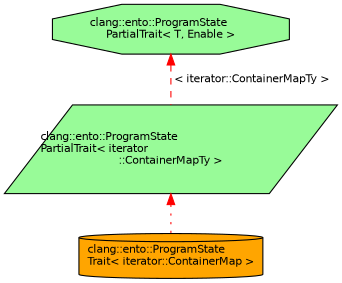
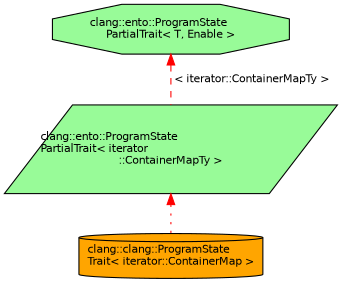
node "clang::ento::ProgramState Trait< iterator::ContainerMap >": label "clang::ento::ProgramState Trait< iterator::ContainerMap >" -> "clang::clang::ProgramState Trait< iterator::ContainerMap >"
